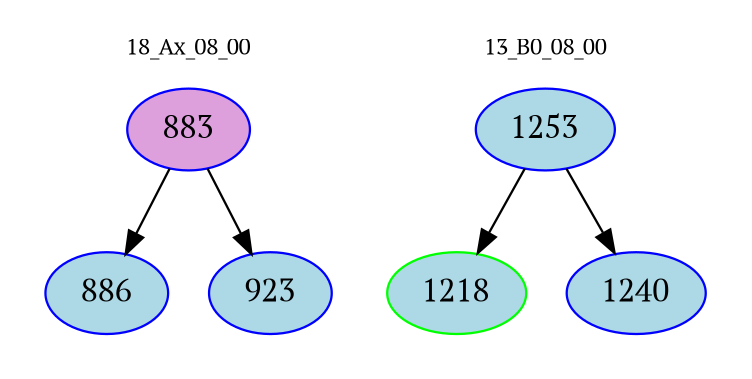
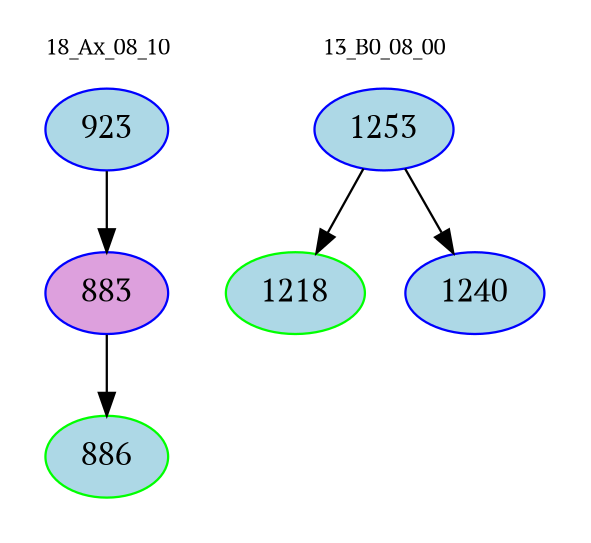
cluster "18_Ax_08_00": label "18_Ax_08_00" -> "18_Ax_08_10"
edge "883" -> "923": reversed
node "886": color blue -> green
